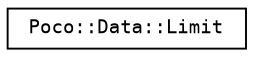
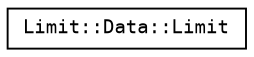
node "Poco::Data::Limit": label "Poco::Data::Limit" -> "Limit::Data::Limit"
